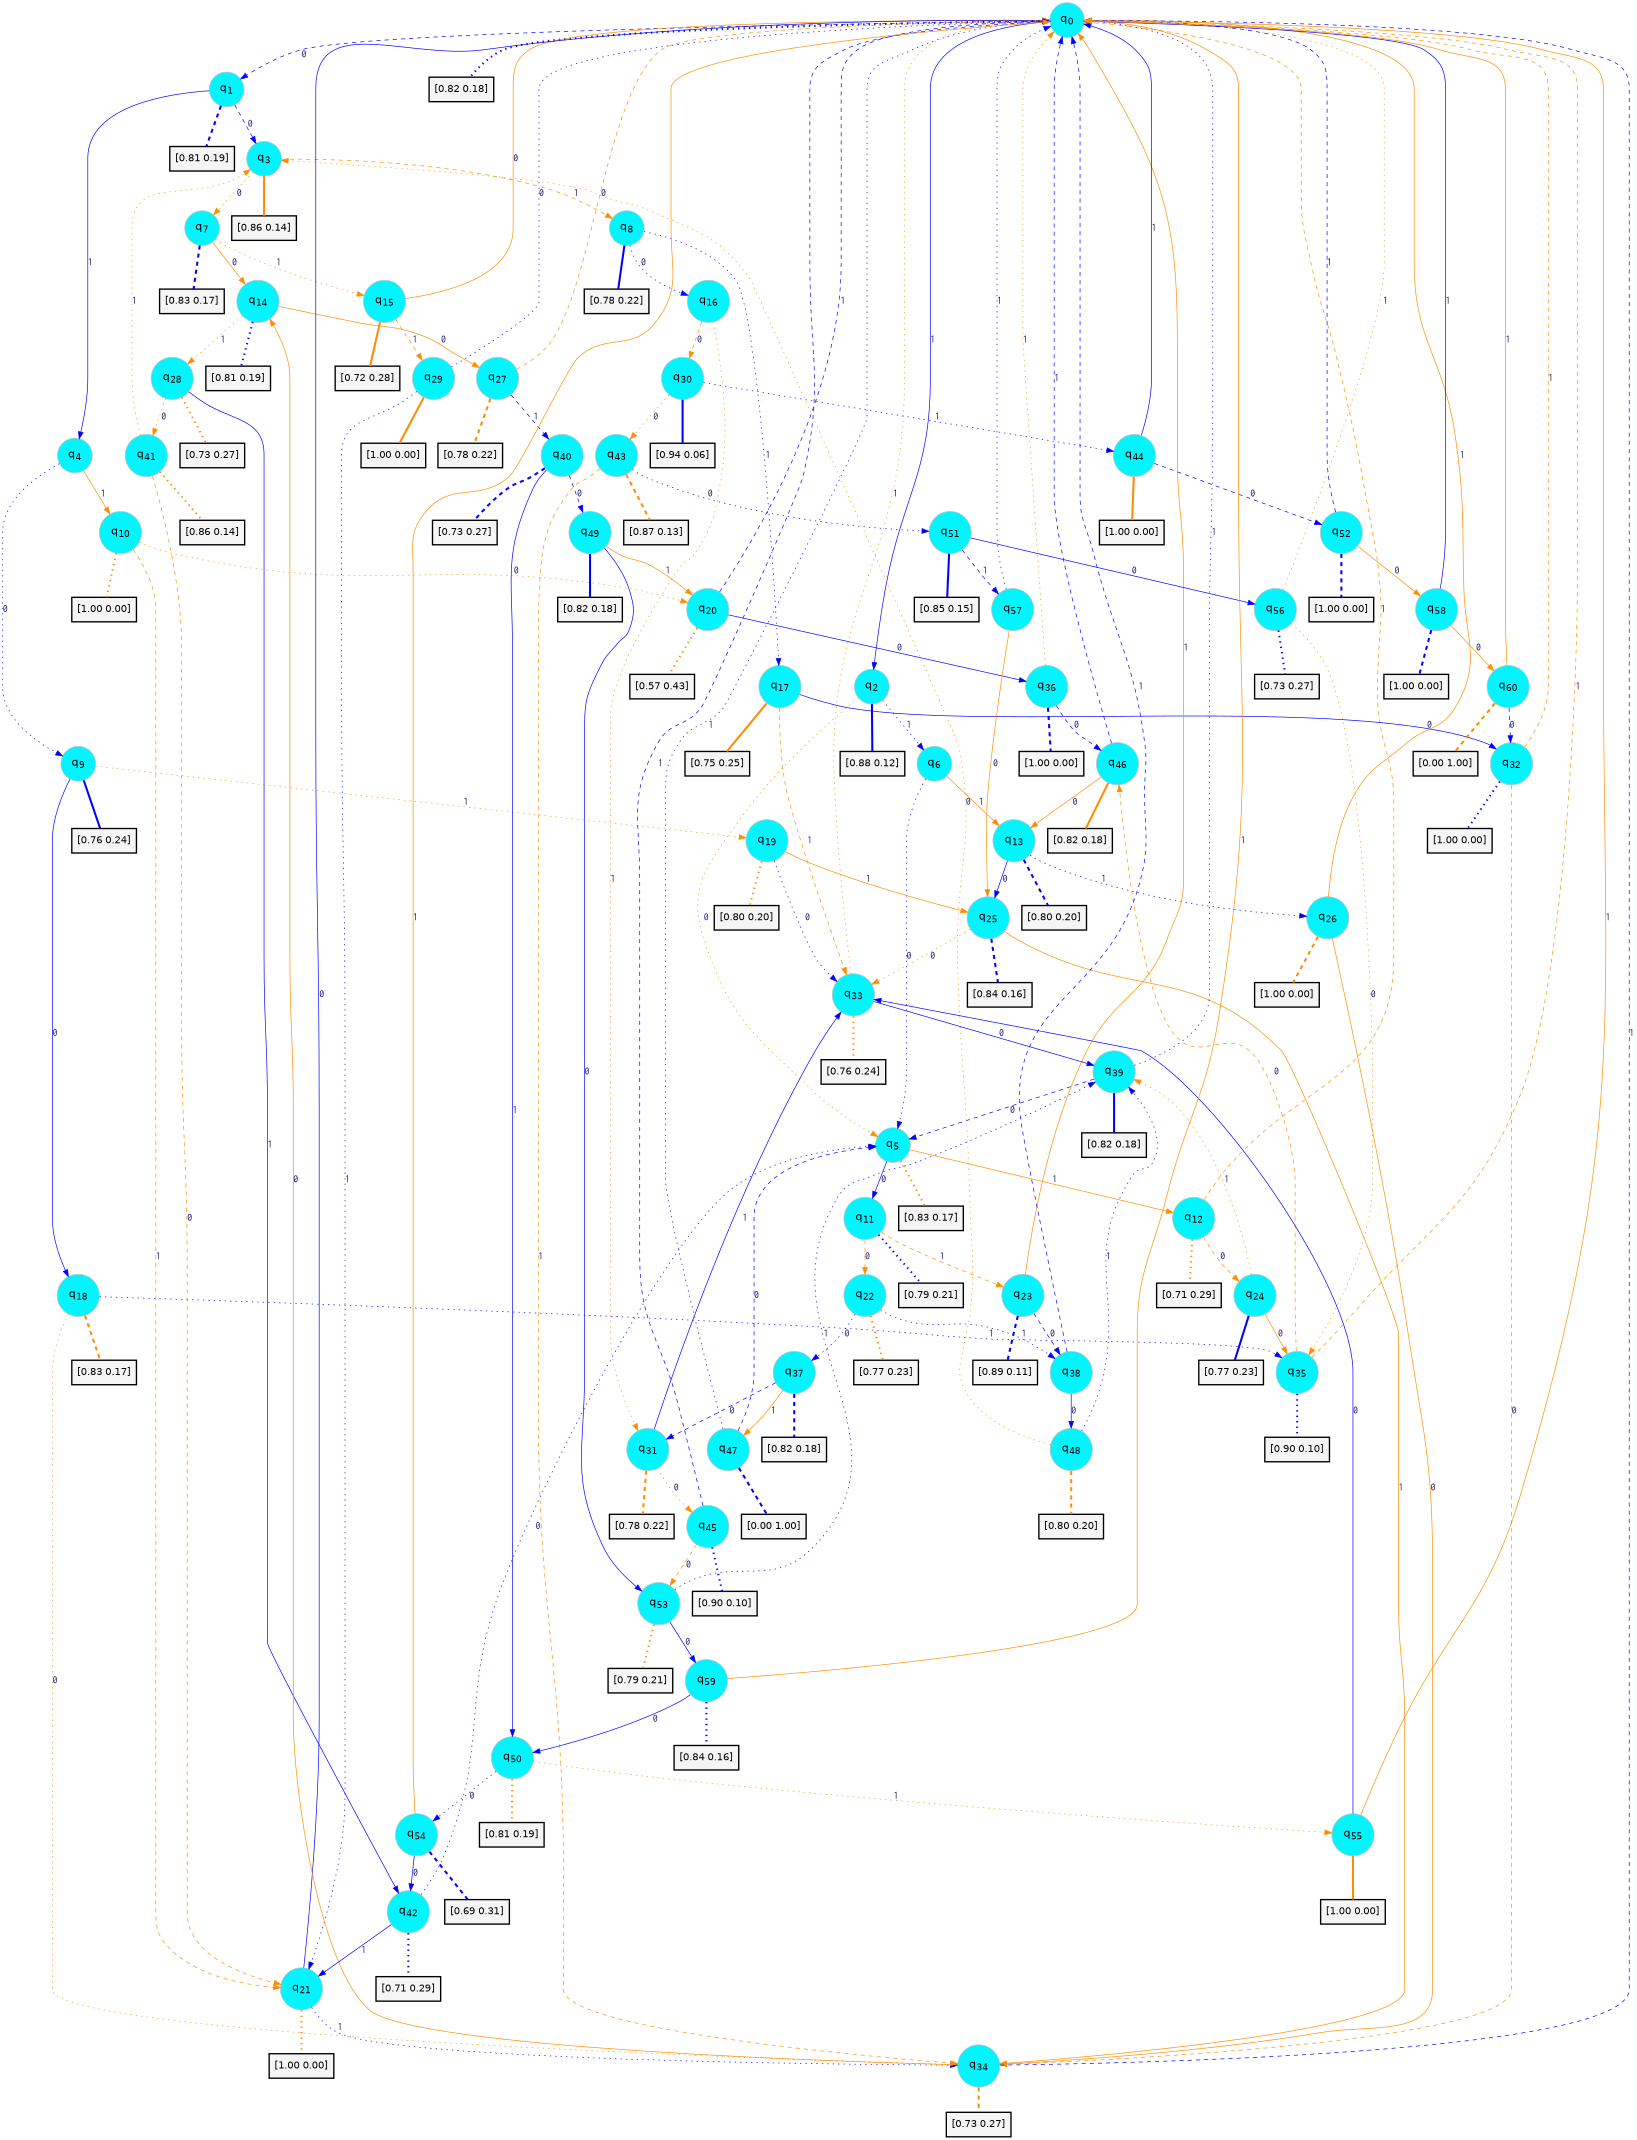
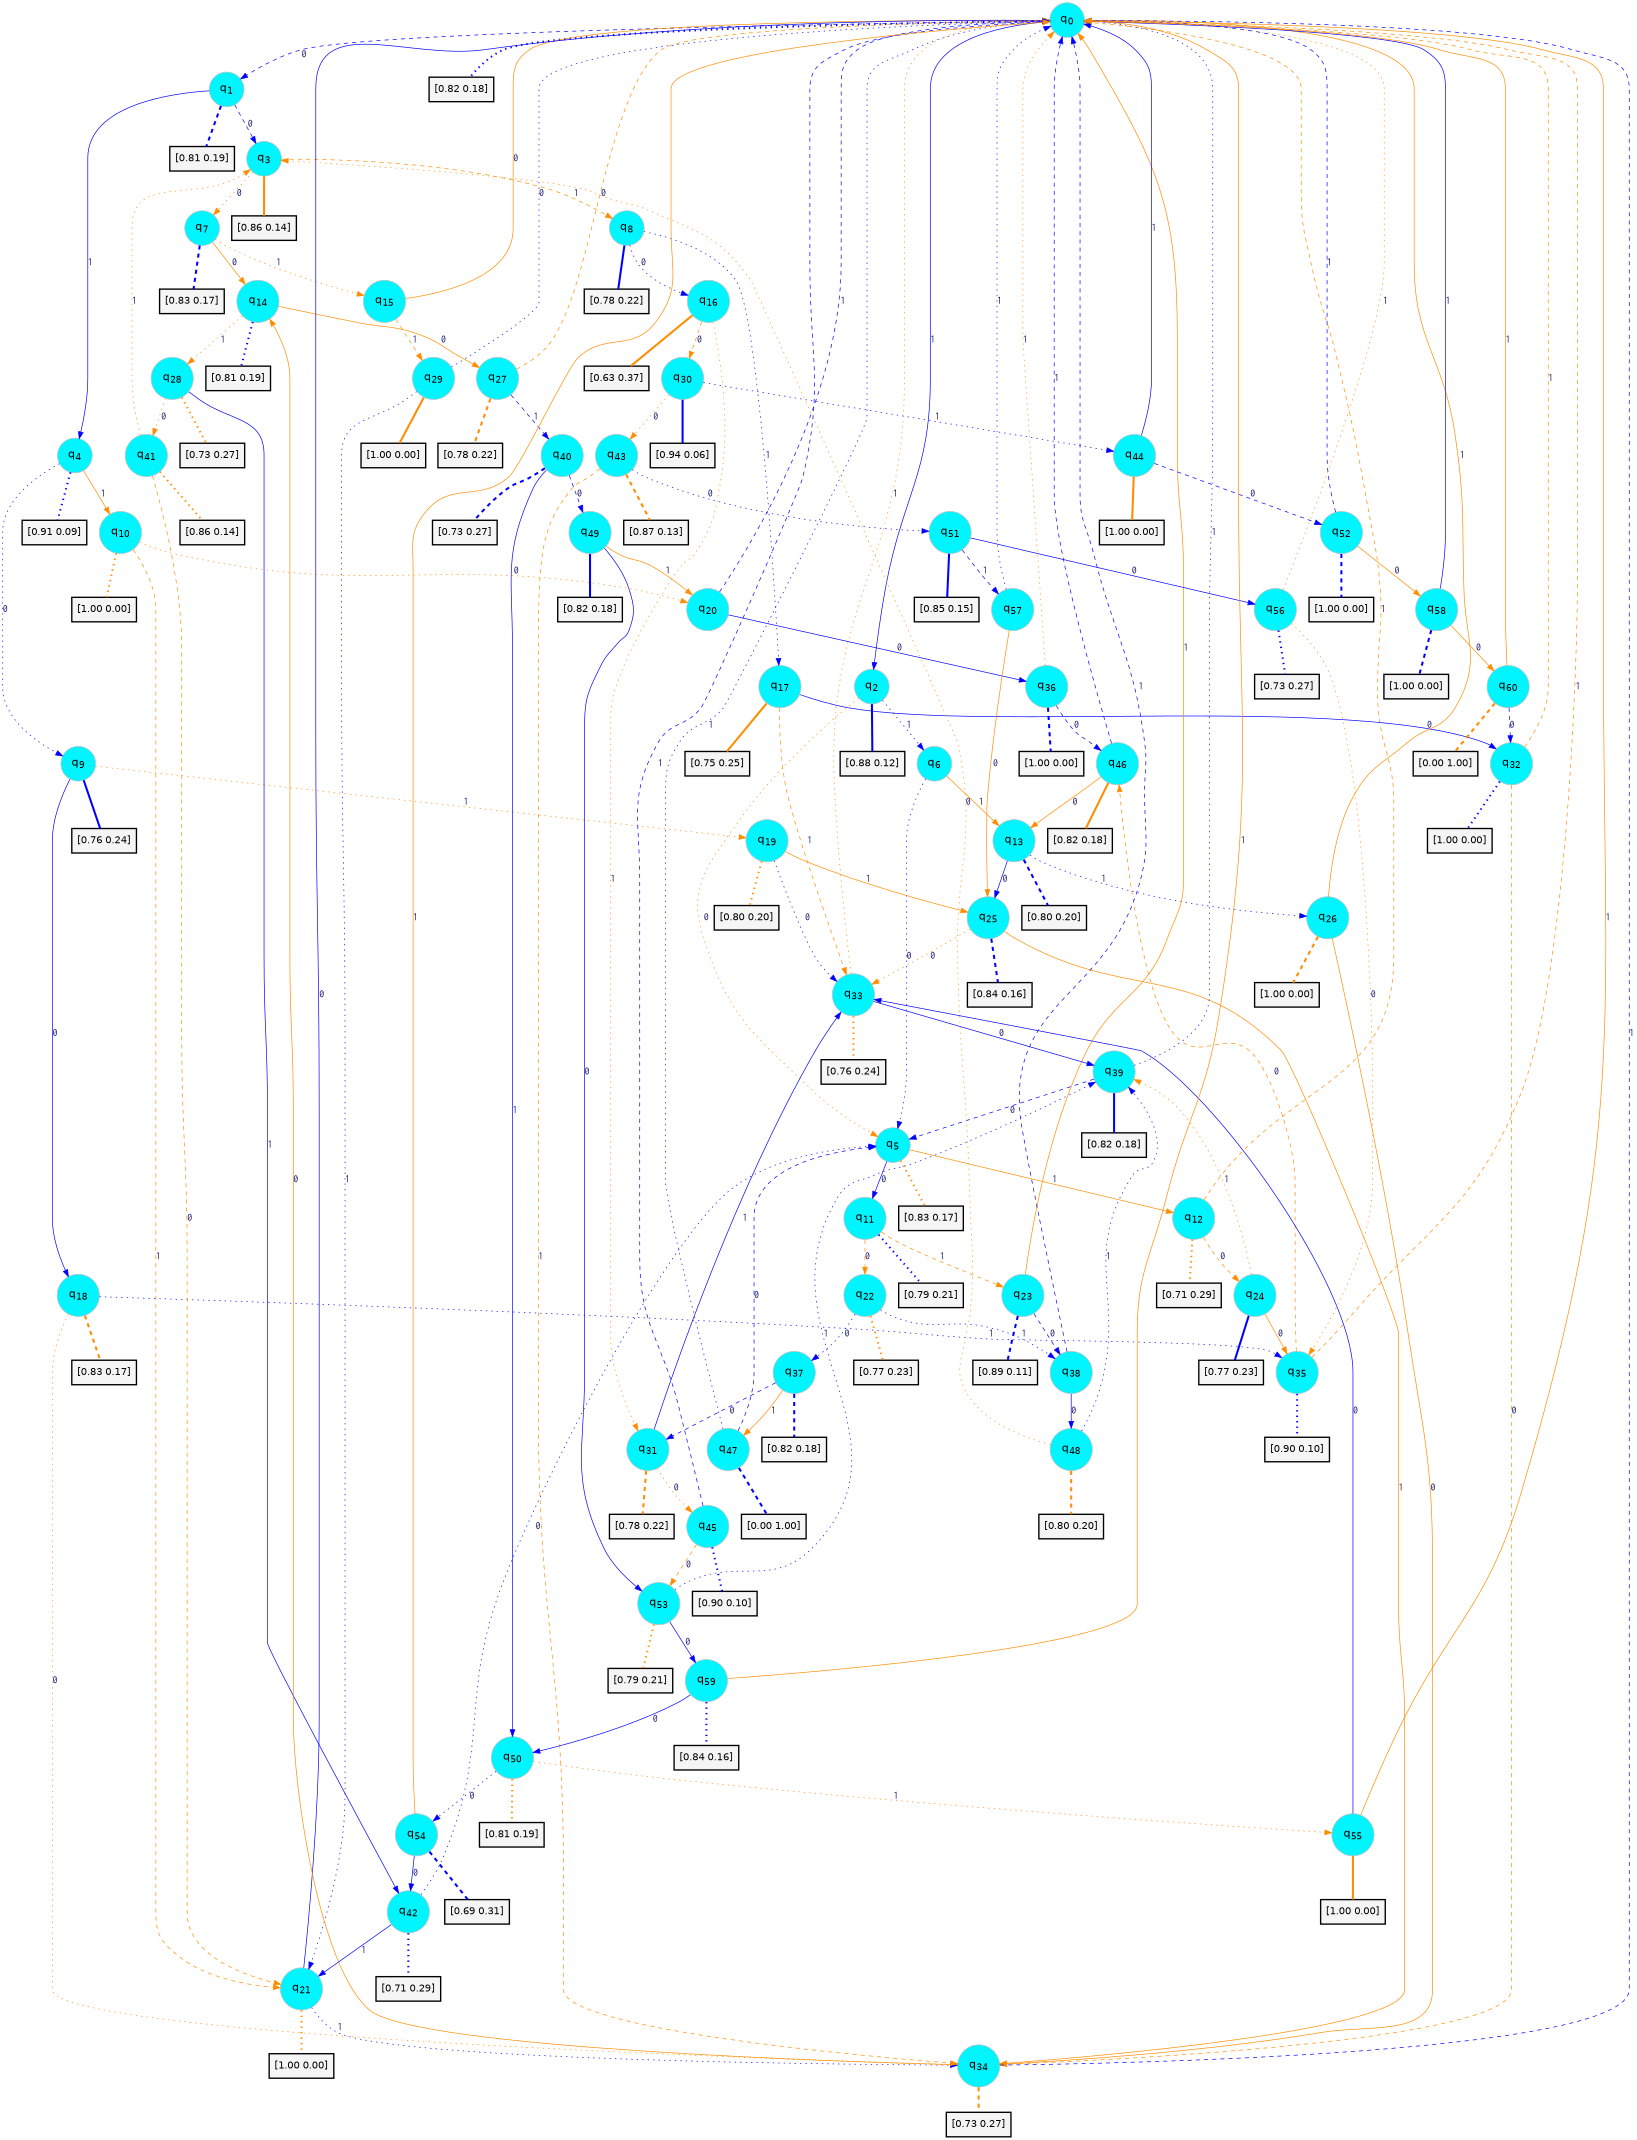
node "[0.72 0.28]": removed
node "[0.63 0.37]": added
node "[0.91 0.09]": added
node "[0.57 0.43]": removed
